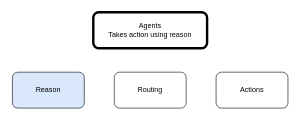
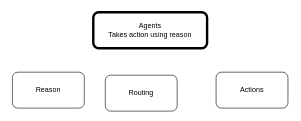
node "Reason": fillcolor #dae8fc -> #ffffff
node "Routing": moved (150, 90) -> (141, 93)
